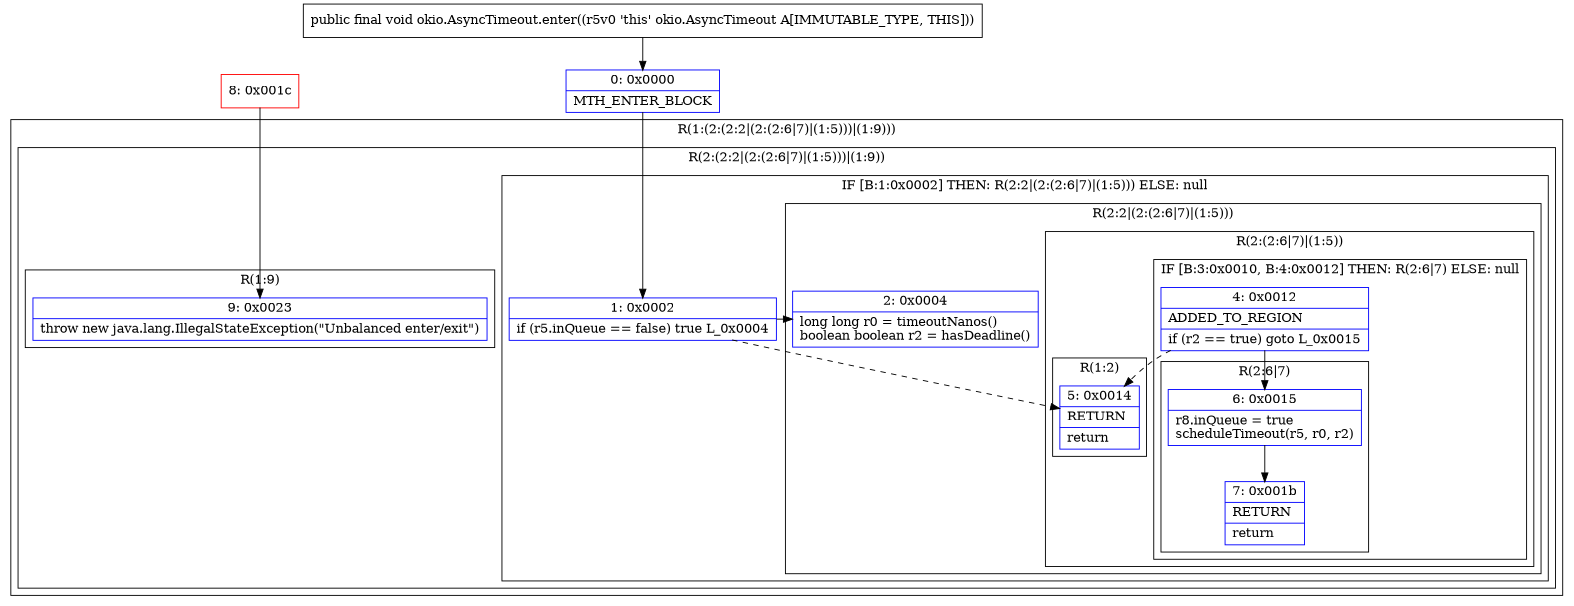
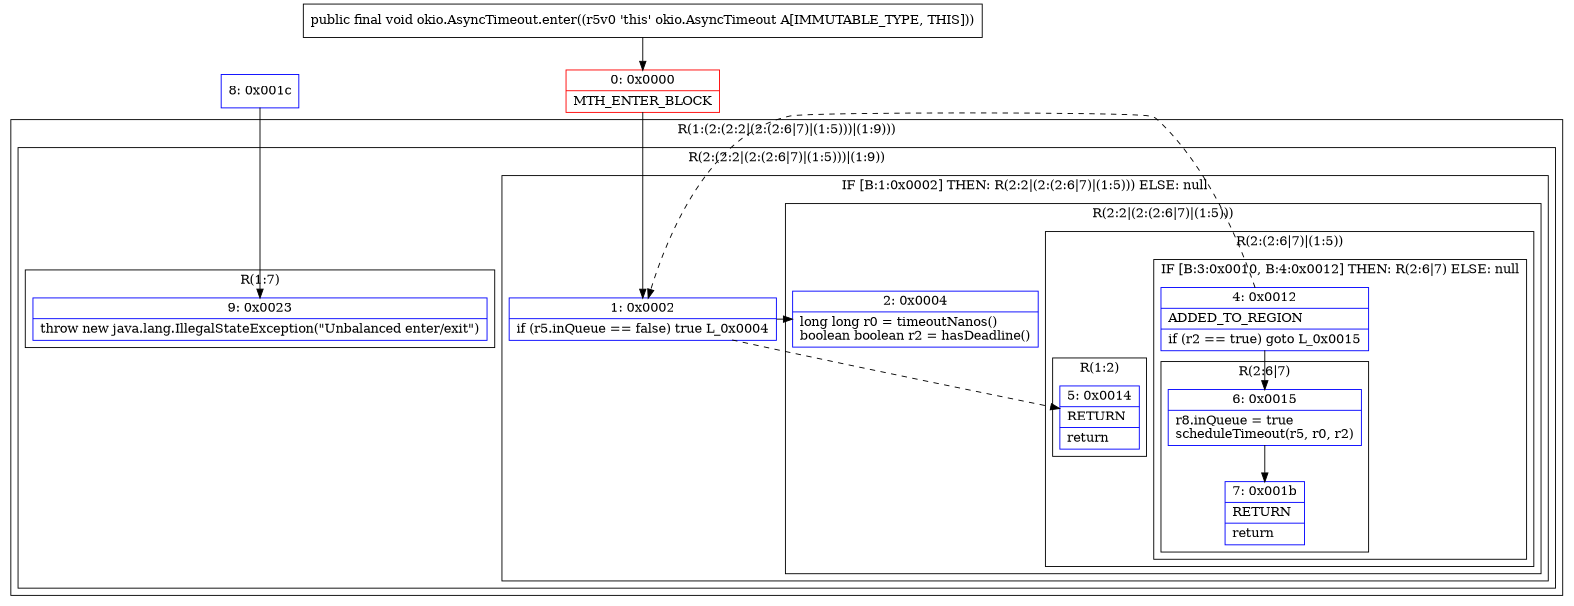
node "8: 0x001c": color red -> blue
node "0: 0x0000": color blue -> red
cluster "R(1:9)": label "R(1:9)" -> "R(1:7)"
edge "4: 0x0012" -> "5: 0x0014": now "4: 0x0012" -> "1: 0x0002"
